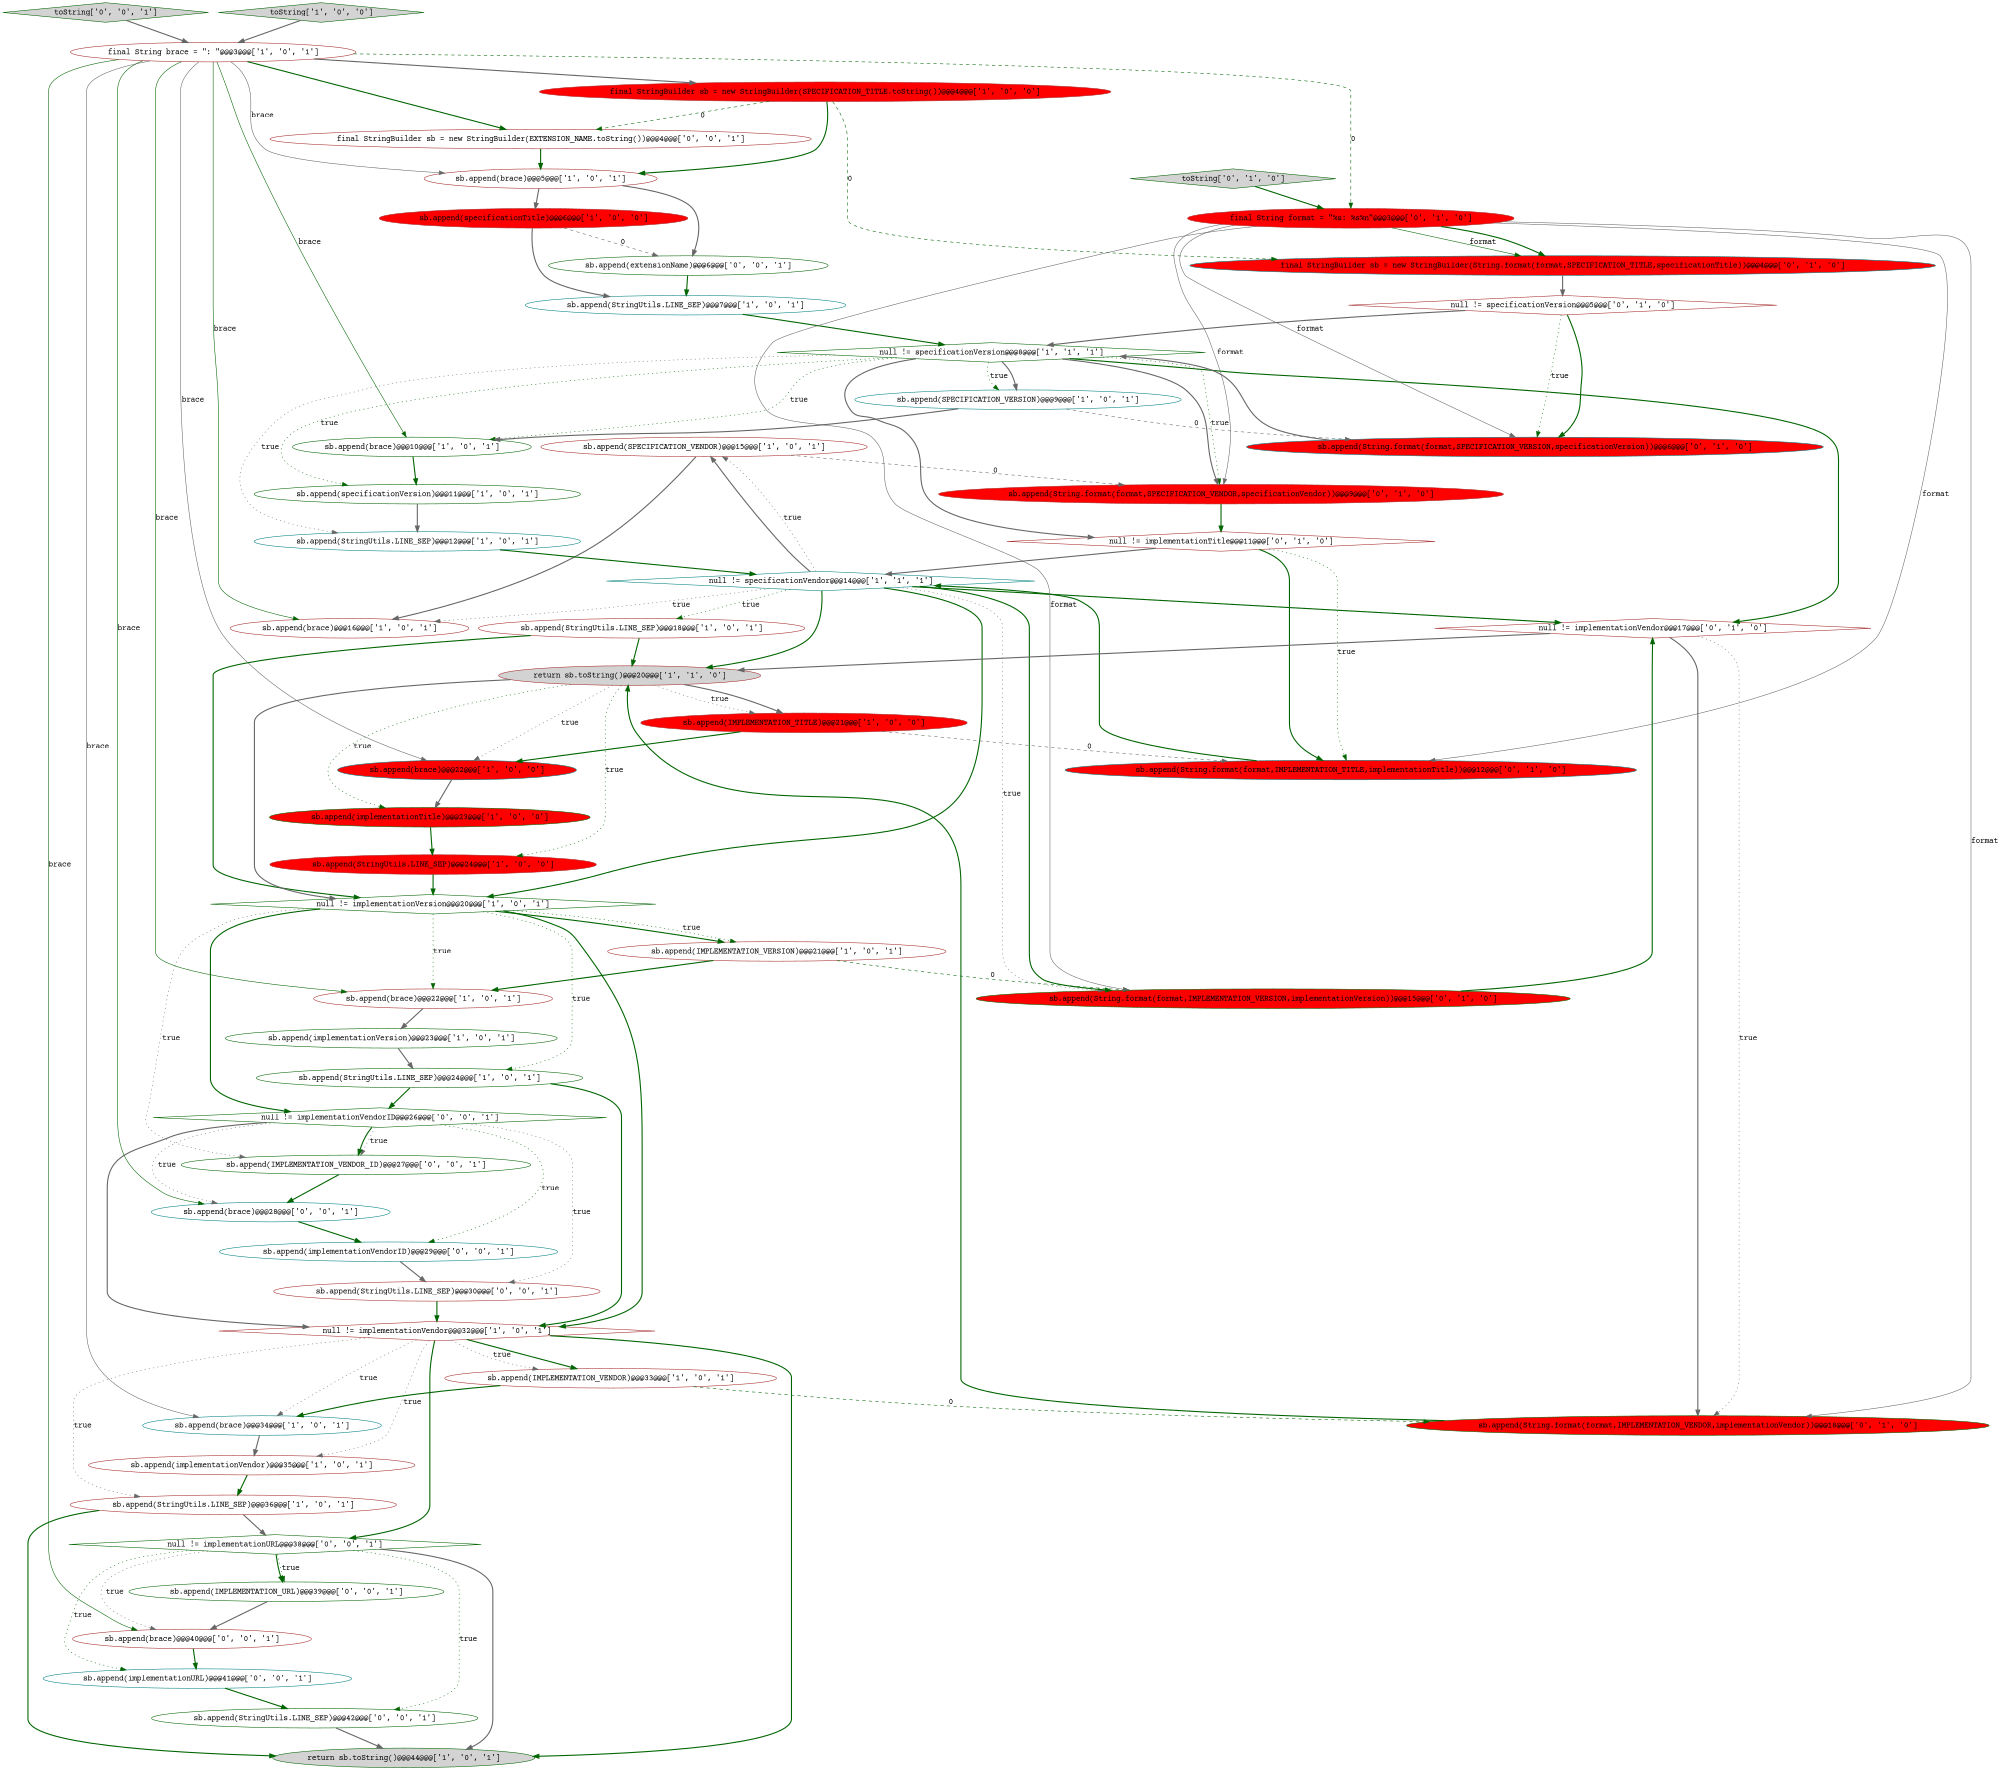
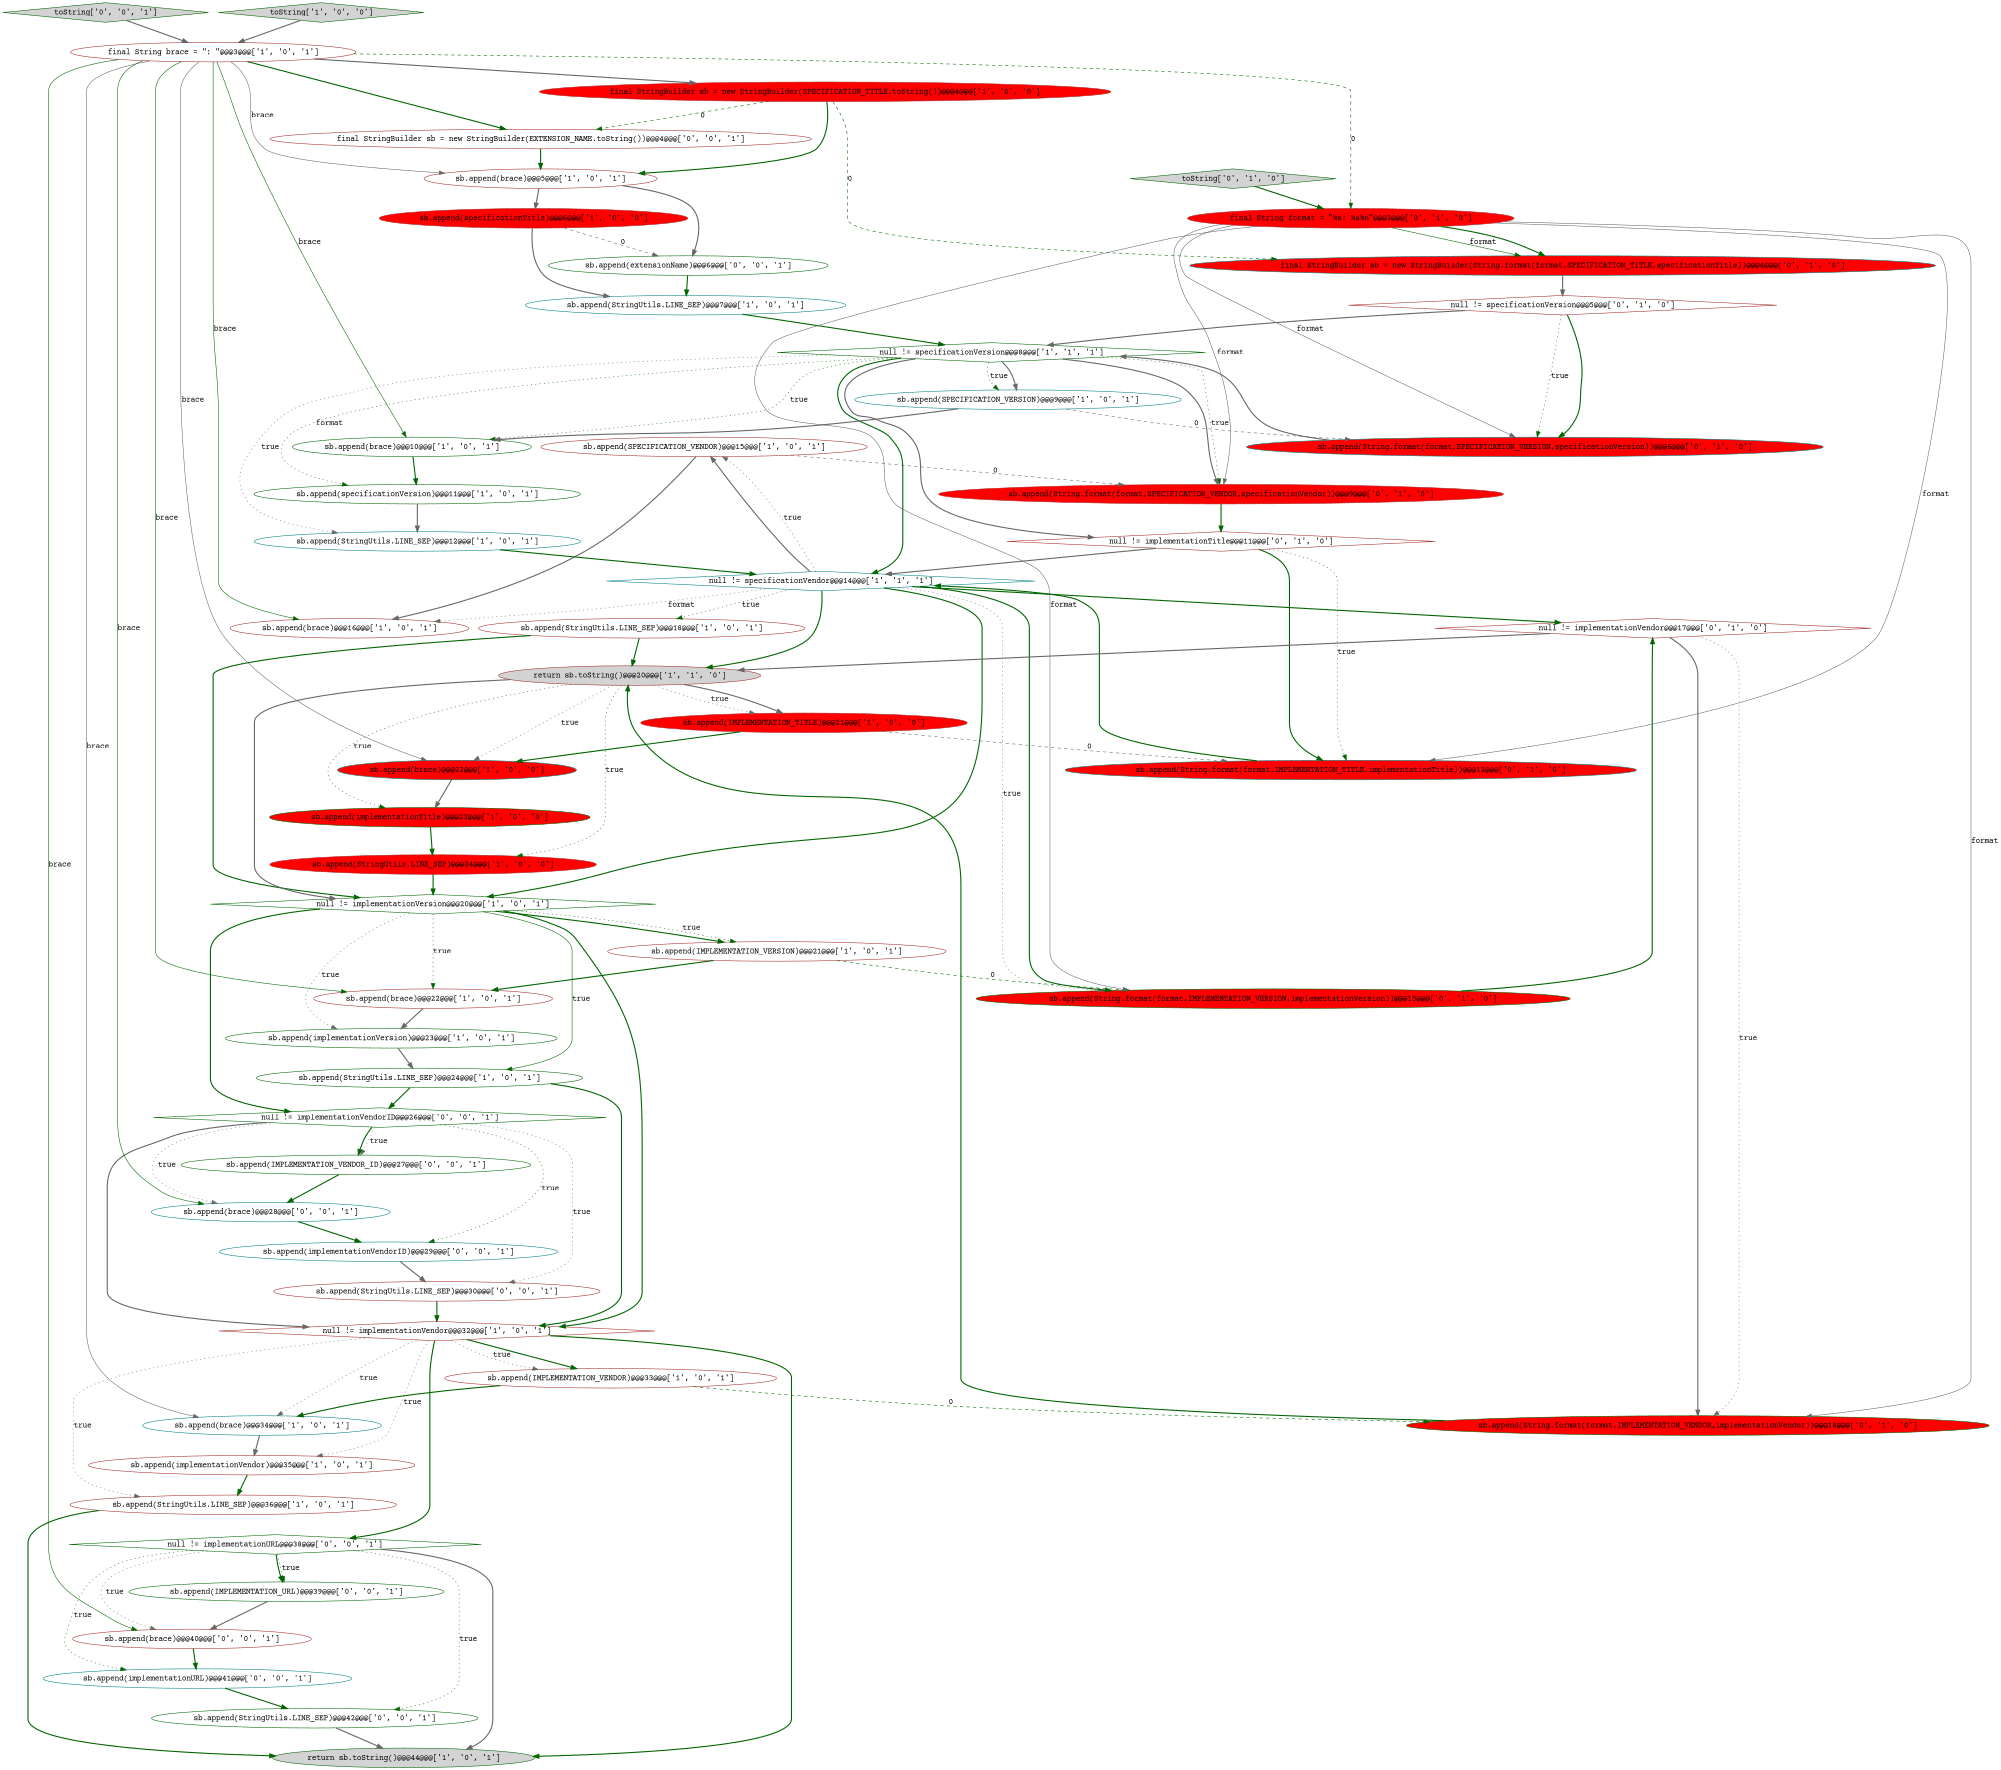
edge "null != specificationVersion@@@8@@@['1', '1', '1']" -> "null != implementationVendor@@@17@@@['0', '1', '0']": now "null != specificationVersion@@@8@@@['1', '1', '1']" -> "null != specificationVendor@@@14@@@['1', '1', '1']"
edge "null != specificationVersion@@@8@@@['1', '1', '1']" -> "sb.append(specificationVersion)@@@11@@@['1', '0', '1']": label "true" -> "format"
edge "null != specificationVendor@@@14@@@['1', '1', '1']" -> "sb.append(brace)@@@16@@@['1', '0', '1']": label "true" -> "format"
edge "null != implementationVersion@@@20@@@['1', '0', '1']" -> "sb.append(StringUtils.LINE_SEP)@@@24@@@['1', '0', '1']": style dotted -> solid
edge "null != implementationVersion@@@20@@@['1', '0', '1']" -> "sb.append(IMPLEMENTATION_VENDOR_ID)@@@27@@@['0', '0', '1']": now "null != implementationVersion@@@20@@@['1', '0', '1']" -> "sb.append(implementationVersion)@@@23@@@['1', '0', '1']"
edge "sb.append(StringUtils.LINE_SEP)@@@36@@@['1', '0', '1']" -> "null != implementationURL@@@38@@@['0', '0', '1']": removed
